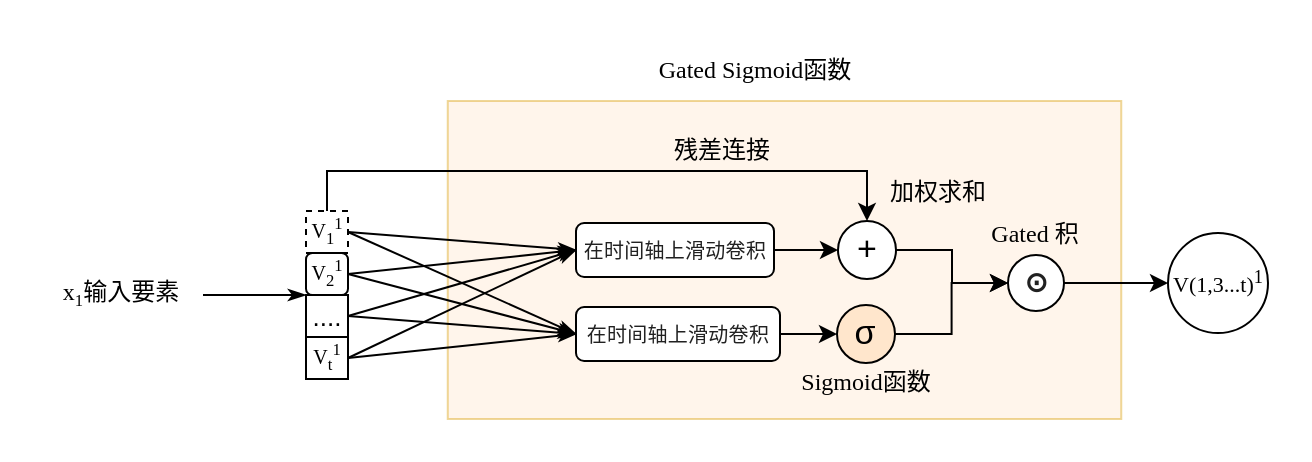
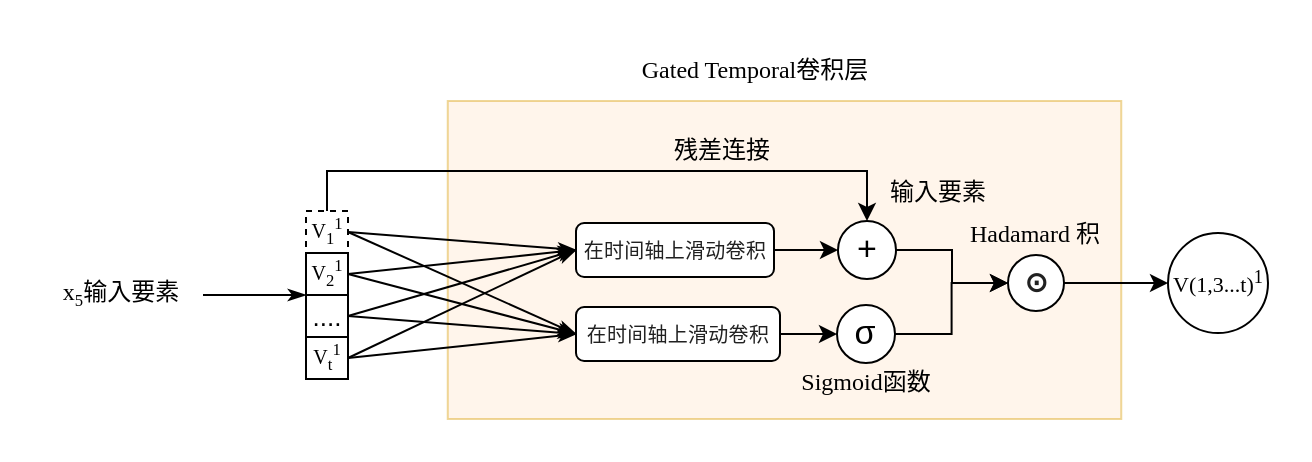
node "Gated Sigmoid函数": label "Gated Sigmoid函数" -> "Gated Temporal卷积层"
node "加权求和": label "加权求和" -> "输入要素"
node "Gated 积": label "Gated 积" -> "Hadamard 积"
node "V21": shape rounded rectangle -> rectangle
node "x1输入要素": label "x1输入要素" -> "x5输入要素"
node "σ": fillcolor #ffe6cc -> #ffffff
